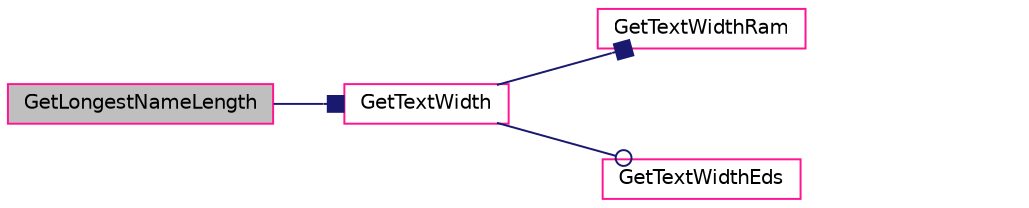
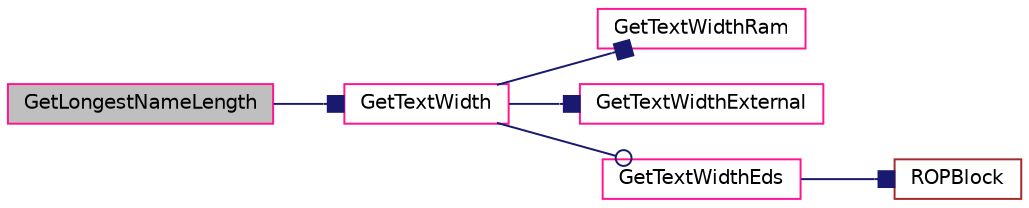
node "GetTextWidthExternal": added
node "ROPBlock": added
